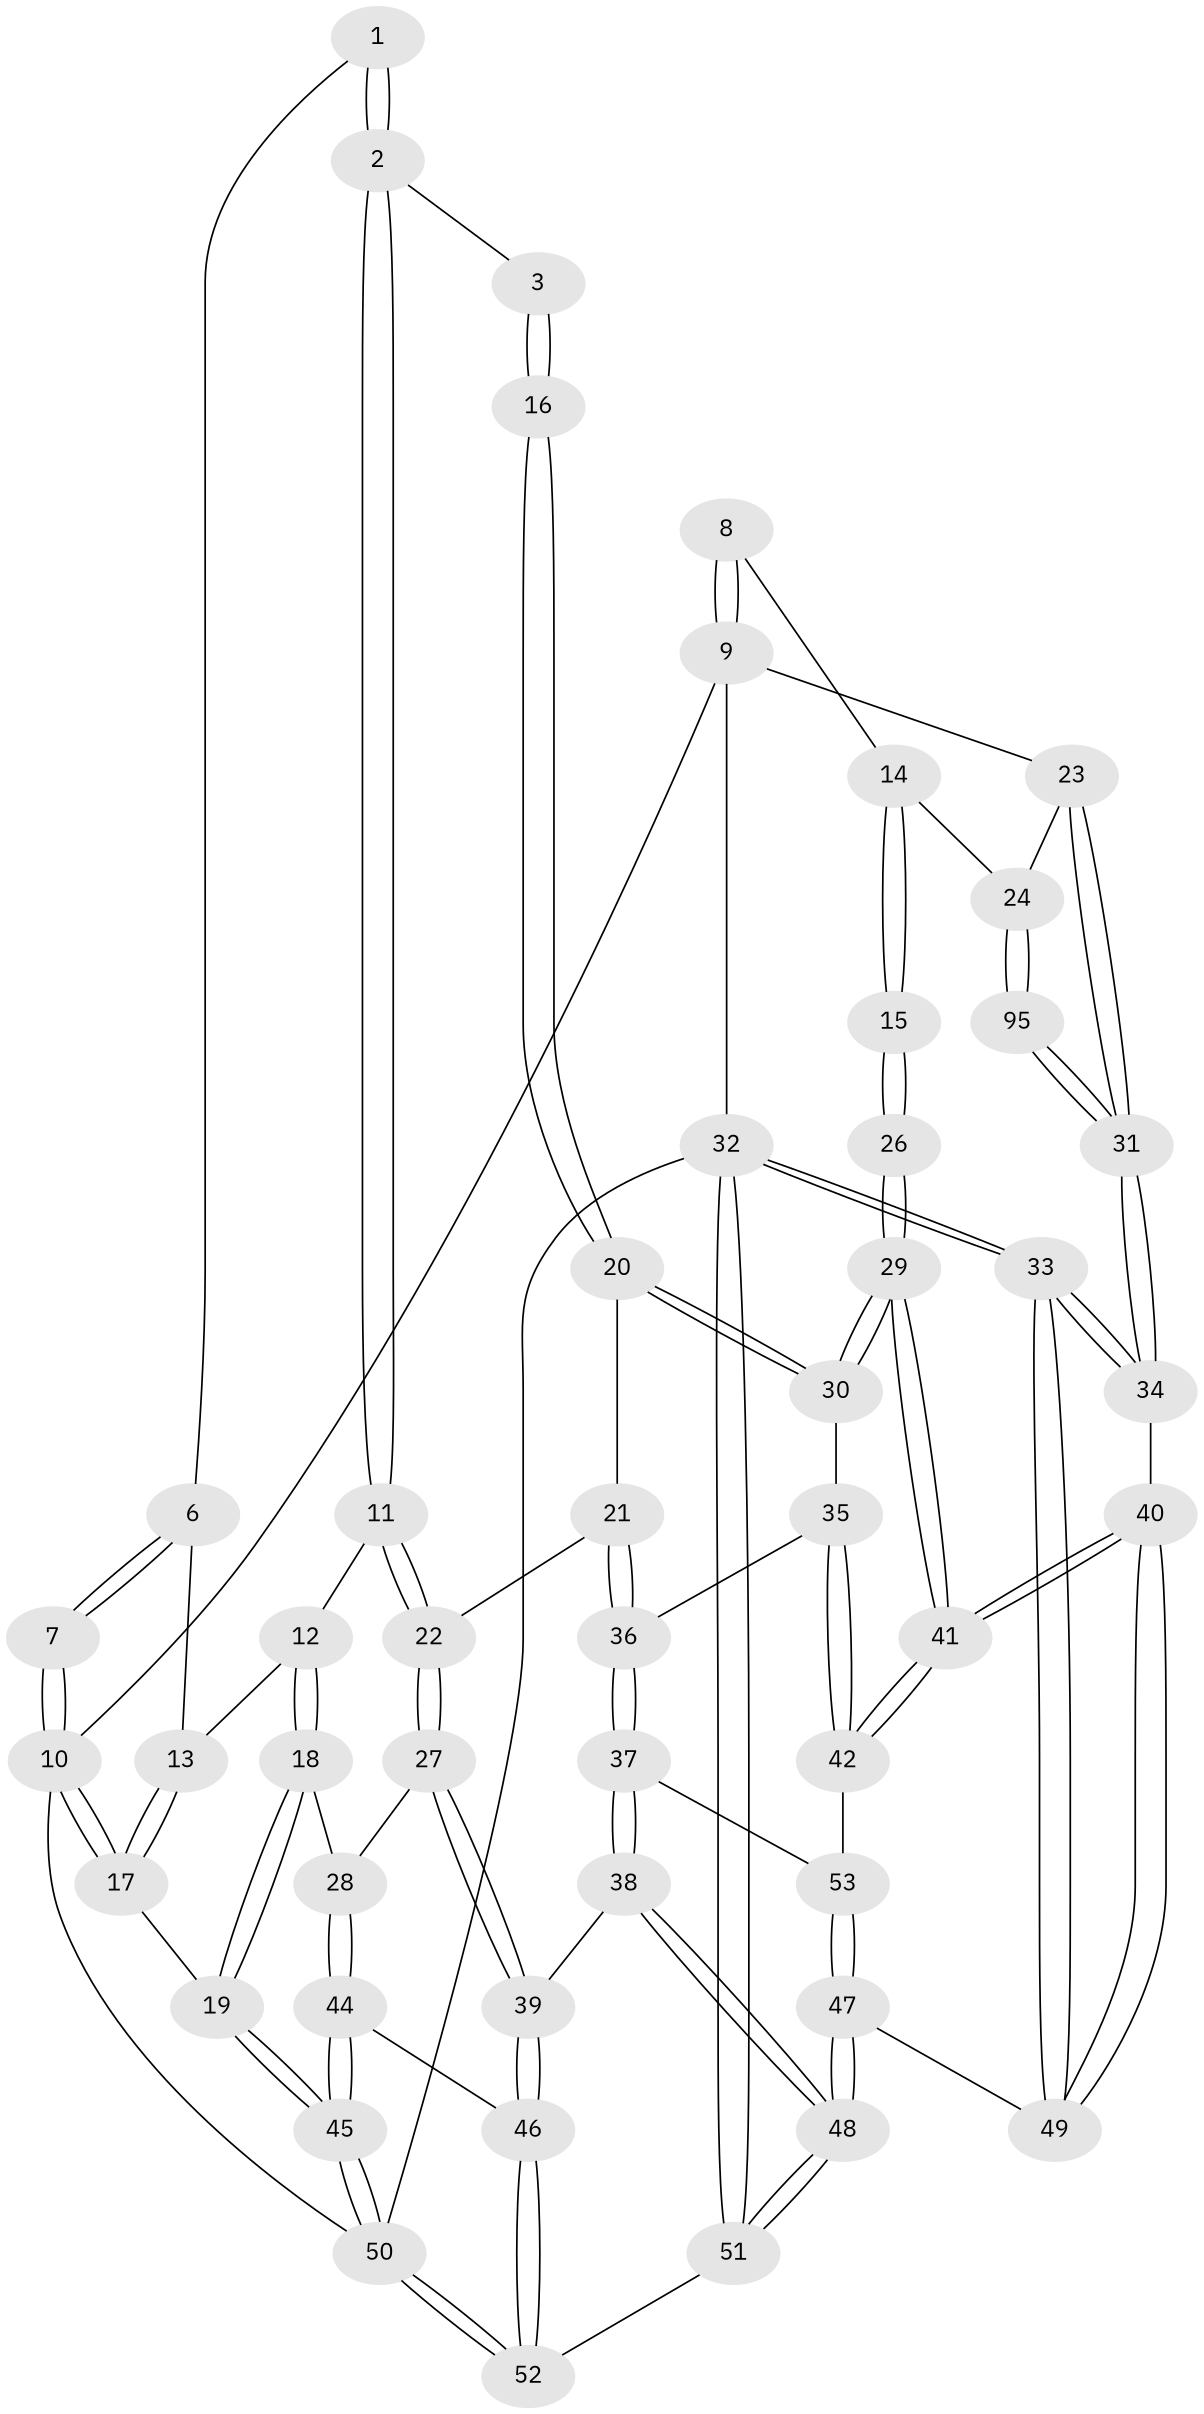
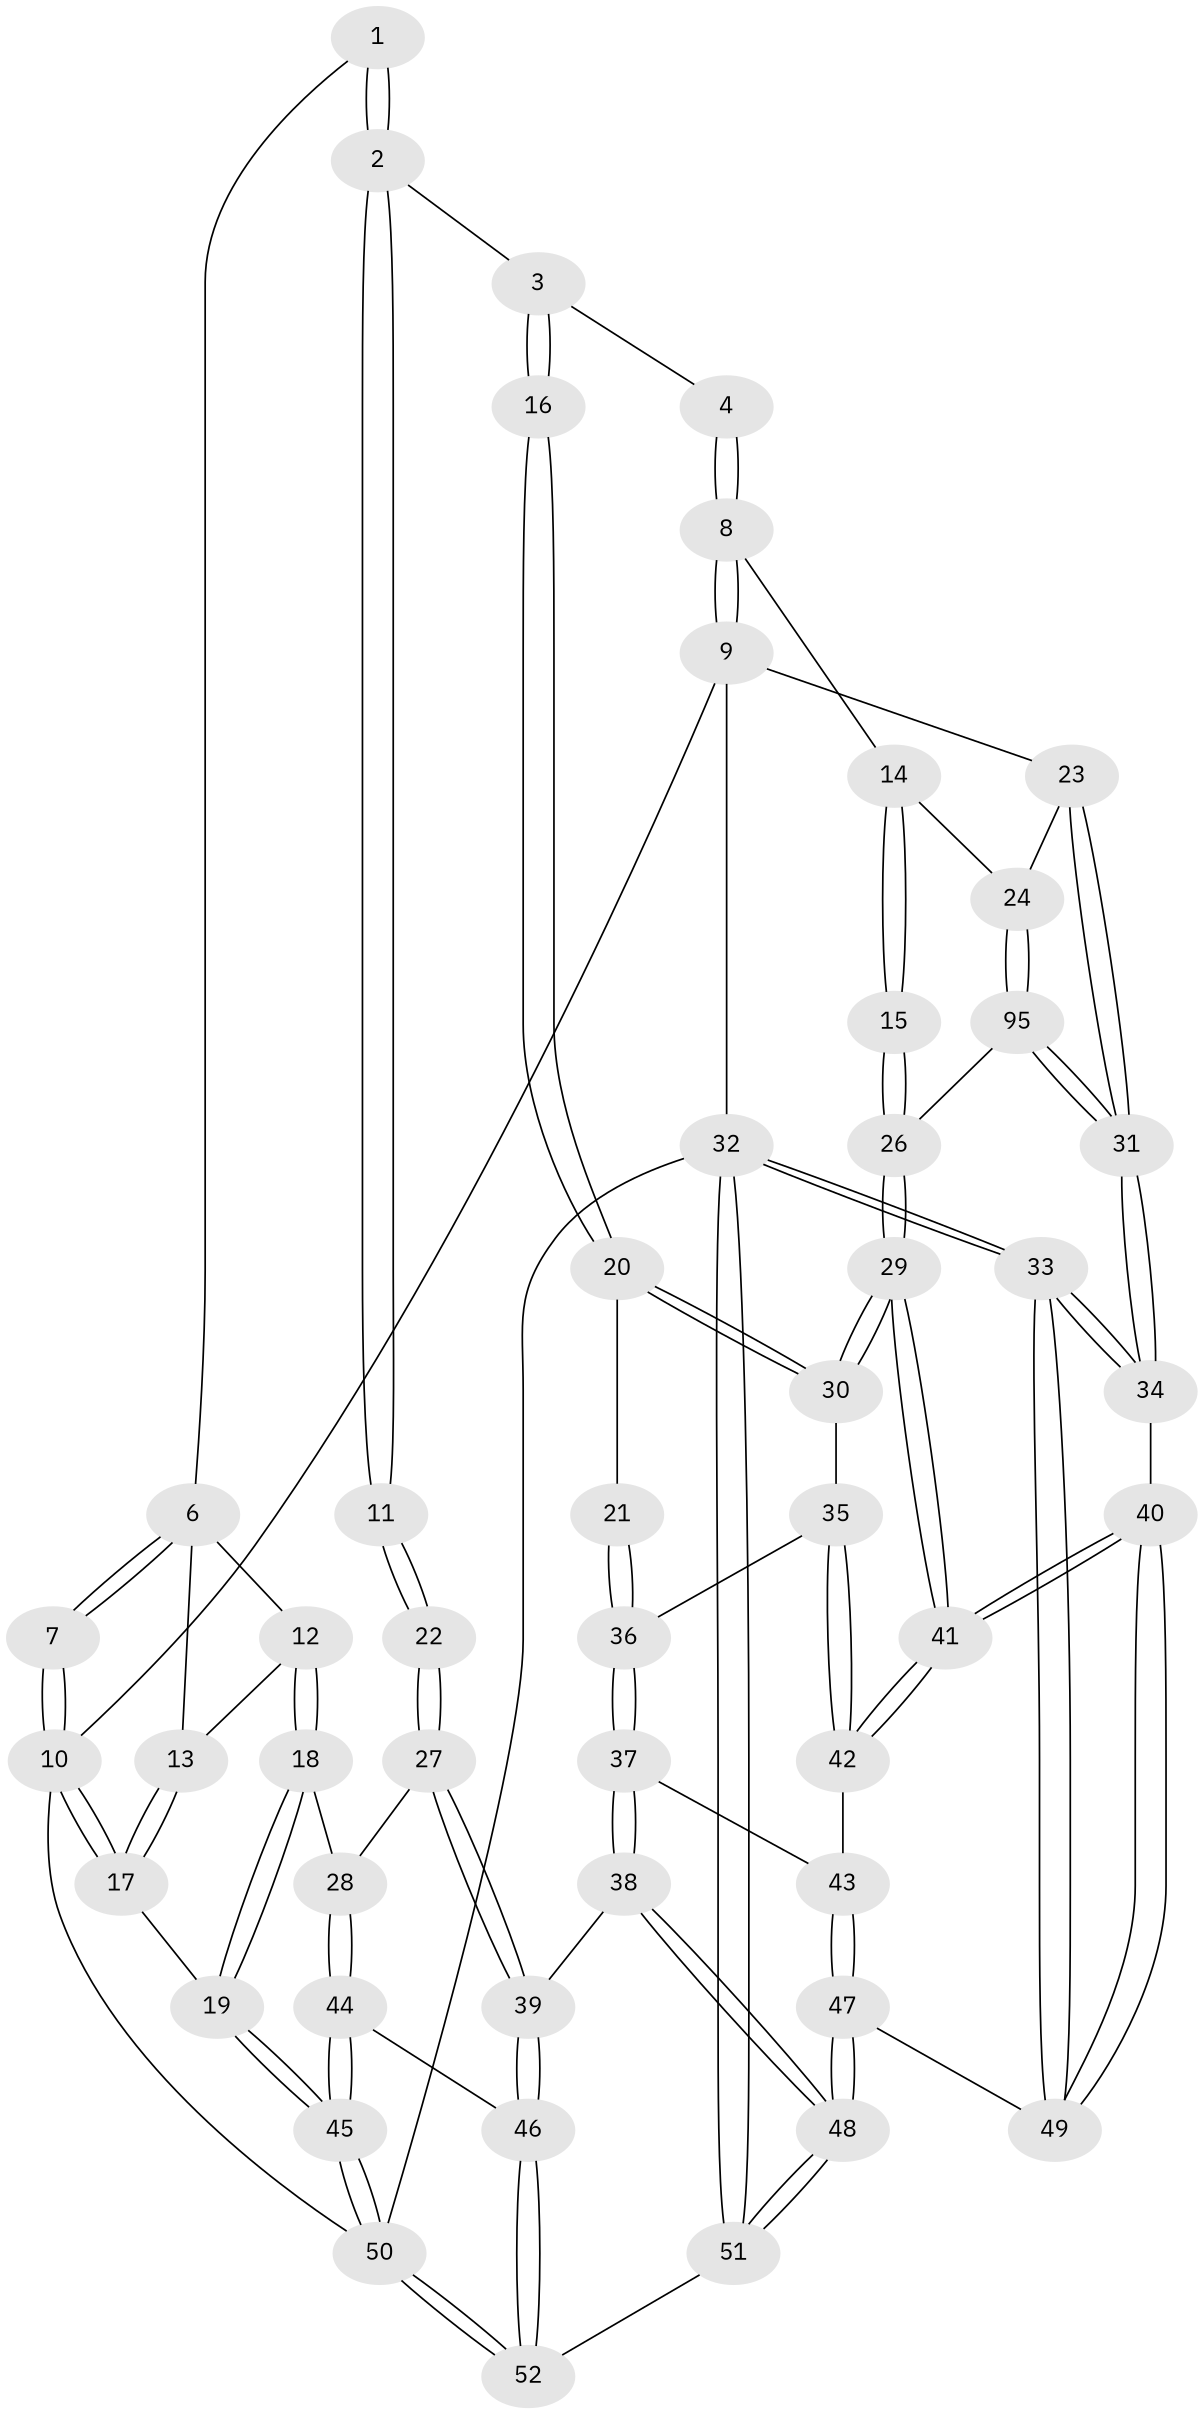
node "4": added
edge "95" -- "26": added
edge "21" -- "22": removed
edge "11" -- "12": now "6" -- "12"
node "53": label "53" -> "43"
